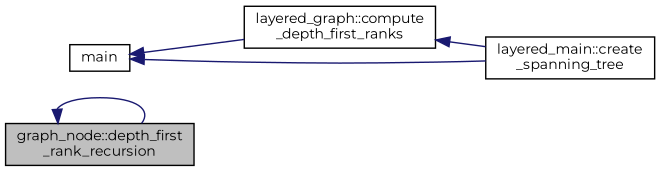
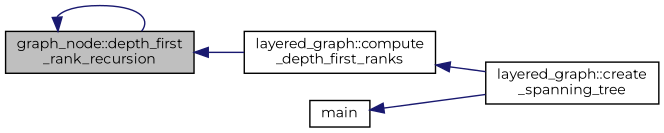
edge "layered_graph::compute _depth_first_ranks" -> "main": now "layered_graph::compute _depth_first_ranks" -> "graph_node::depth_first _rank_recursion"
node "layered_main::create _spanning_tree": label "layered_main::create _spanning_tree" -> "layered_graph::create _spanning_tree"
